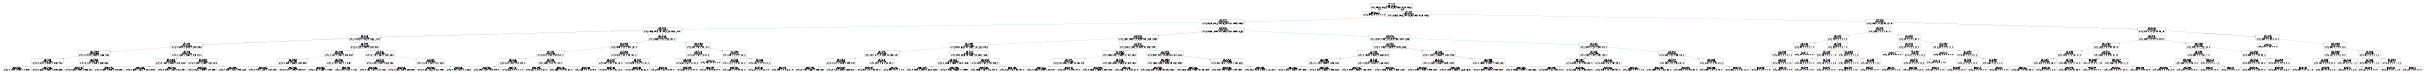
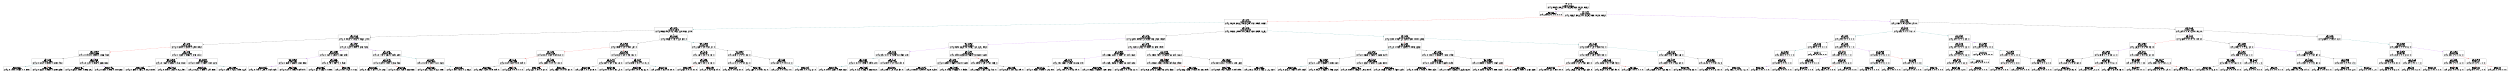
node "gini = 0.0 samples = 88 value = [0, 0, 0, 136, 0, 0, 0]": removed
node "gini = 0.0 samples = 34 value = [60, 0, 0, 0, 0, 0, 0]": removed
node "gini = 0.0 samples = 156 value = [235, 0, 0, 0, 0, 0, 0]": removed
node "gini = 0.548 samples = 86 value = [86, 0, 0, 0, 26, 28, 0]": added
node "gini = 0.0 samples = 7638 value = [12129, 0, 0, 0, 0, 0, 0]": removed
node "gini = 0.043 samples = 89 value = [135, 0, 0, 0, 0, 3, 0]": added
node "gini = 0.0 samples = 47 value = [78, 0, 0, 0, 0, 0, 0]": added
node "gini = 0.486 samples = 13 value = [10, 0, 0, 0, 0, 14, 0]": removed
node "gini = 0.111 samples = 523 value = [758, 0, 0, 0, 41, 6, 0]": added
node "gini = 0.036 samples = 799 value = [1231, 0, 0, 0, 16, 7, 0]": removed
node "gini = 0.169 samples = 85 value = [118, 0, 0, 0, 11, 1, 0]": added
node "gini = 0.444 samples = 3 value = [2, 0, 0, 0, 0, 4, 0]": added
node "gini = 0.055 samples = 152 value = [241, 0, 0, 0, 2, 5, 0]": added
